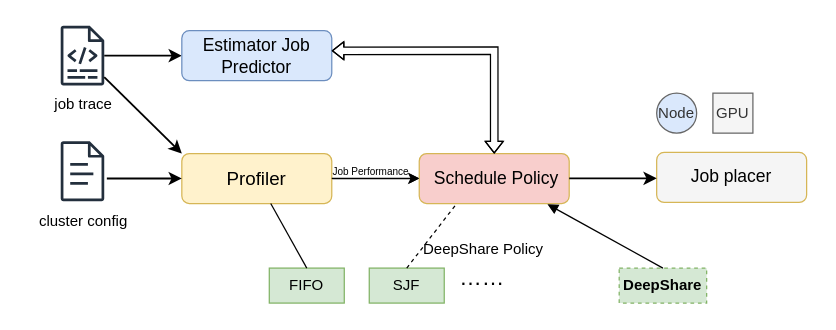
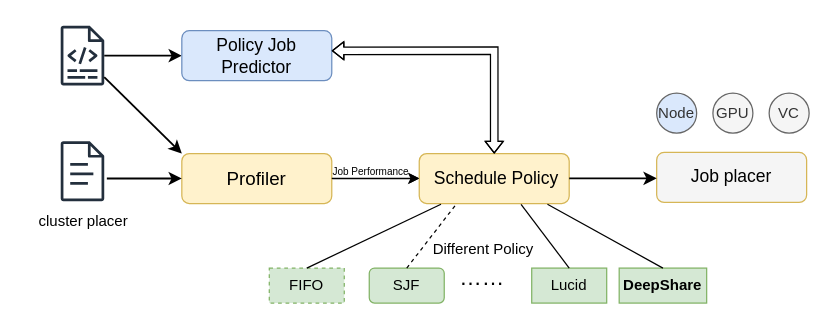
node "Estimator Job Predictor": label "Estimator Job Predictor" -> "Policy Job Predictor"
node "job trace": removed
node "GPU": shape rectangle -> ellipse
node "VC": added
node "Schedule Policy": fillcolor #f8cecc -> #fff2cc
edge "DeepShare" -> "Schedule Policy": arrowhead block -> none
node "cluster config": label "cluster config" -> "cluster placer"
edge "Profiler" -- "FIFO": now "Schedule Policy" -- "FIFO"
edge "Schedule Policy" -- "Lucid": added
node "DeepShare Policy": label "DeepShare Policy" -> "Different Policy"
node "FIFO": style solid -> dashed
node "SJF": shape rectangle -> rounded rectangle
node "Lucid": added
node "DeepShare": style dashed -> solid
